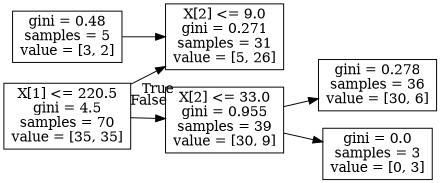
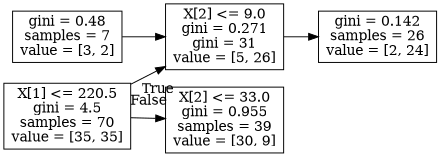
node "gini = 0.48 samples = 5 value = [3, 2]": label "gini = 0.48 samples = 5 value = [3, 2]" -> "gini = 0.48 samples = 7 value = [3, 2]"
node "X[2] <= 9.0 gini = 0.271 samples = 31 value = [5, 26]": label "X[2] <= 9.0 gini = 0.271 samples = 31 value = [5, 26]" -> "X[2] <= 9.0 gini = 0.271 gini = 31 value = [5, 26]"
node "gini = 0.142 samples = 26 value = [2, 24]": added
node "gini = 0.278 samples = 36 value = [30, 6]": removed
node "gini = 0.0 samples = 3 value = [0, 3]": removed
